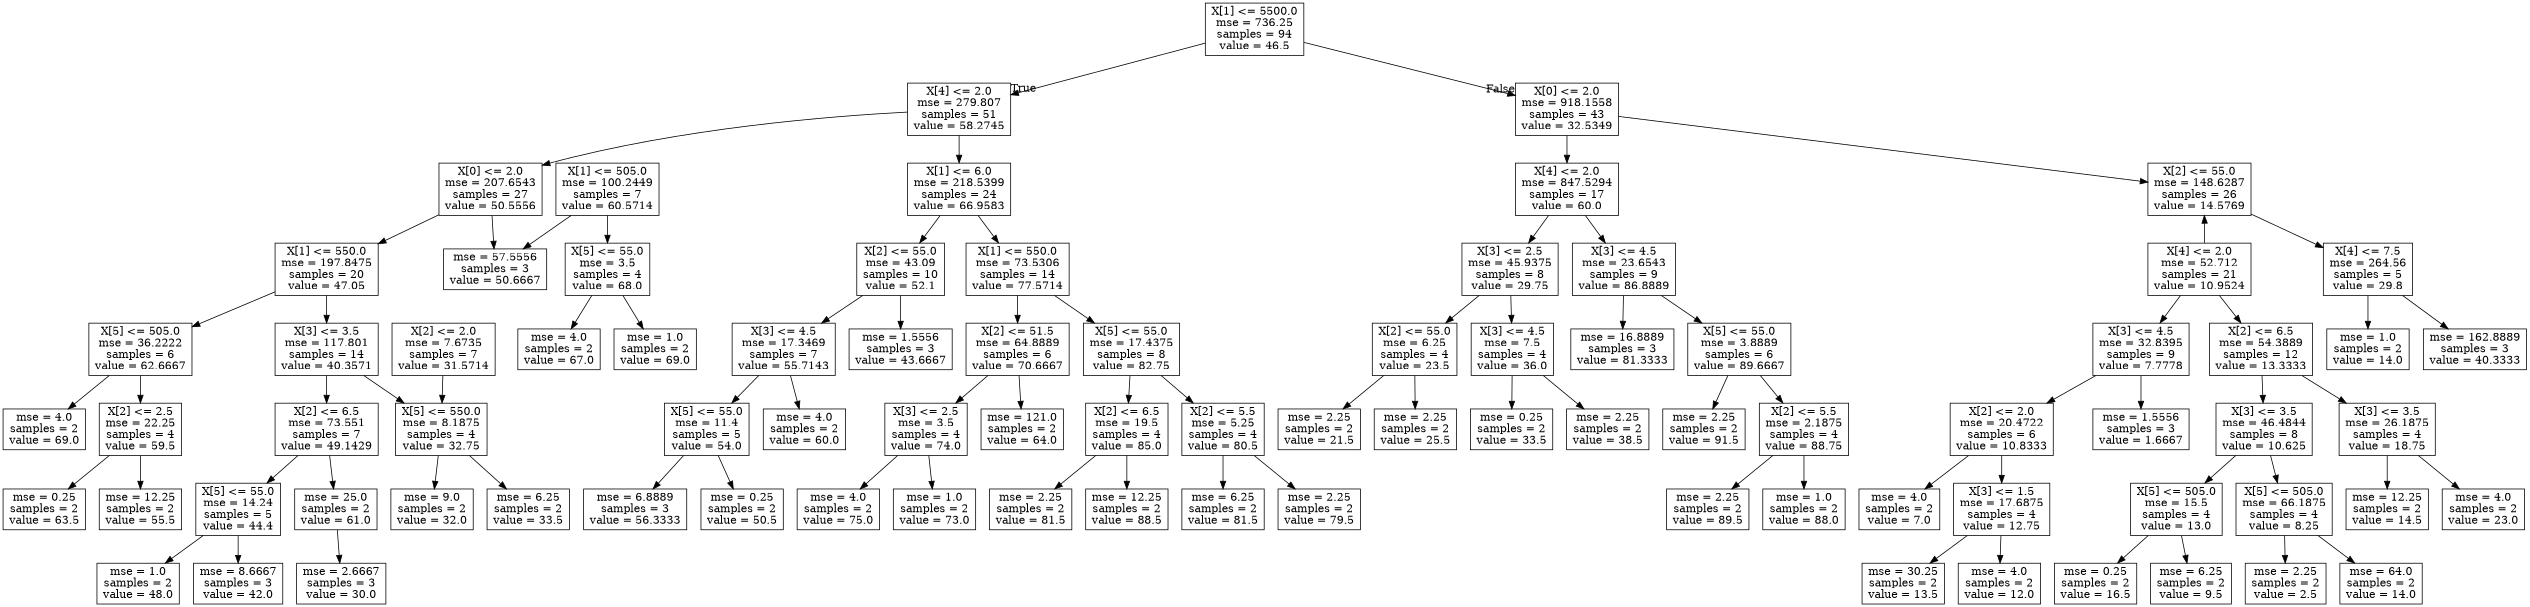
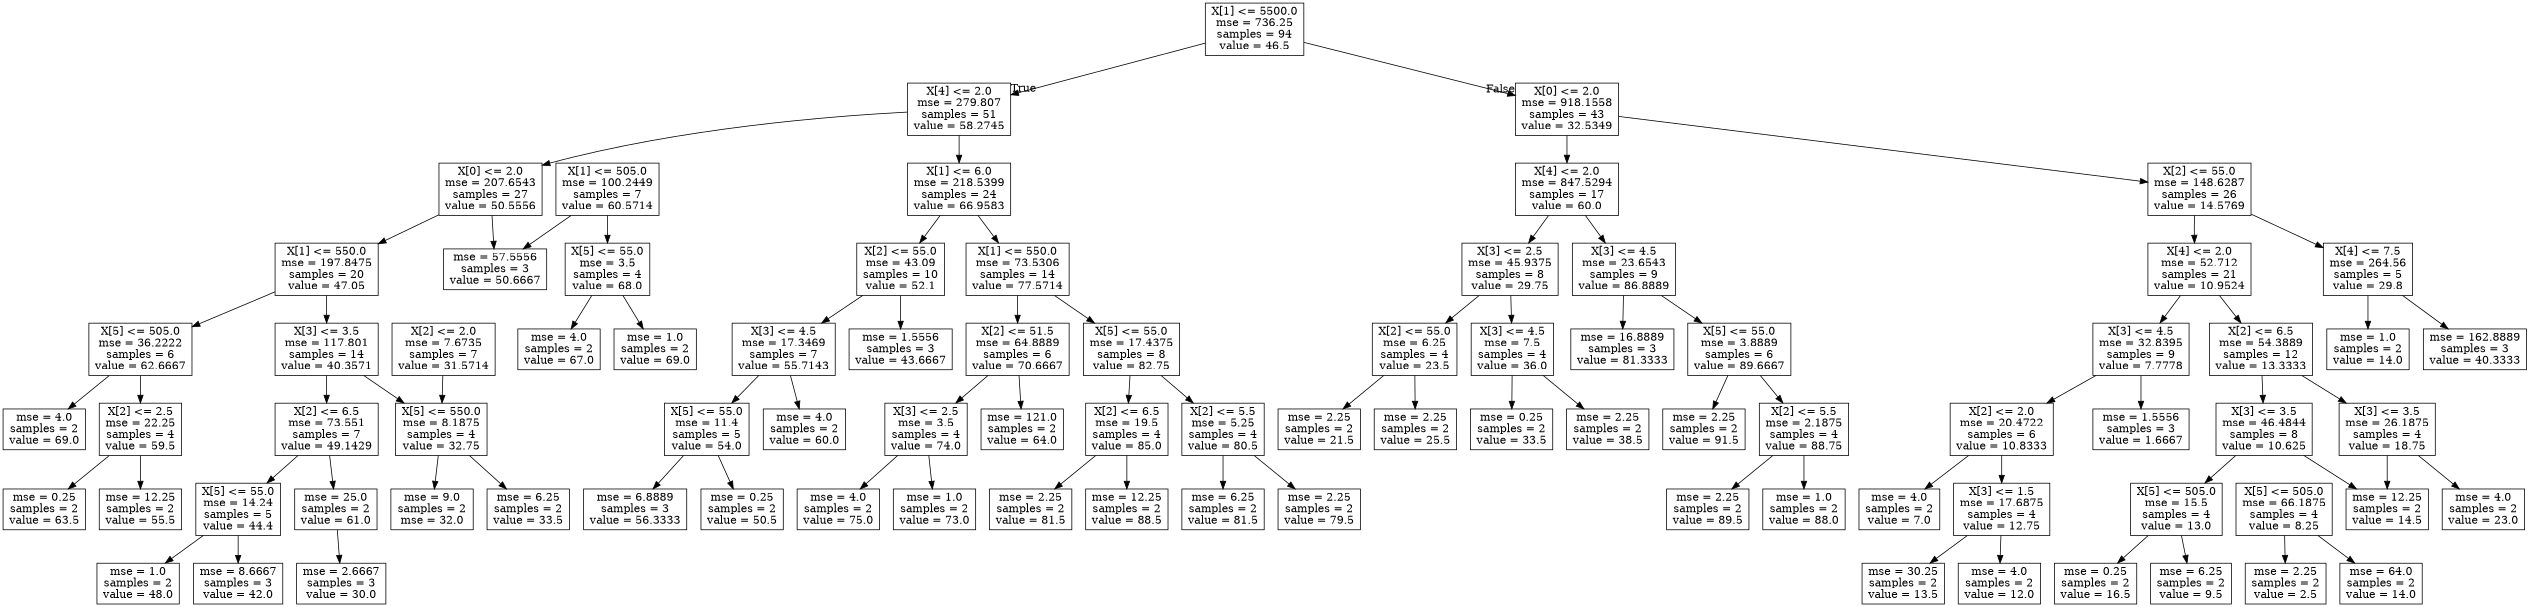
edge "X[4] <= 2.0 mse = 52.712 samples = 21 value = 10.9524" -> "X[2] <= 55.0 mse = 148.6287 samples = 26 value = 14.5769": reversed
edge "X[3] <= 3.5 mse = 46.4844 samples = 8 value = 10.625" -> "X[5] <= 505.0 mse = 66.1875 samples = 4 value = 8.25": now "X[3] <= 3.5 mse = 46.4844 samples = 8 value = 10.625" -> "mse = 12.25 samples = 2 value = 14.5"
node "mse = 9.0 samples = 2 value = 32.0": label "mse = 9.0 samples = 2 value = 32.0" -> "mse = 9.0 samples = 2 mse = 32.0"
